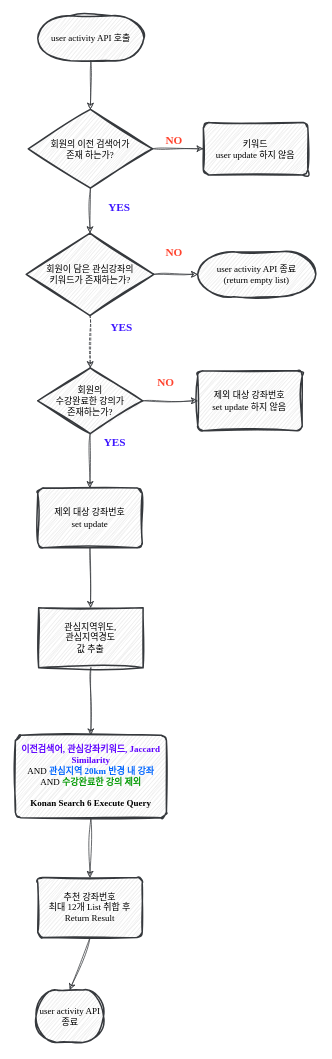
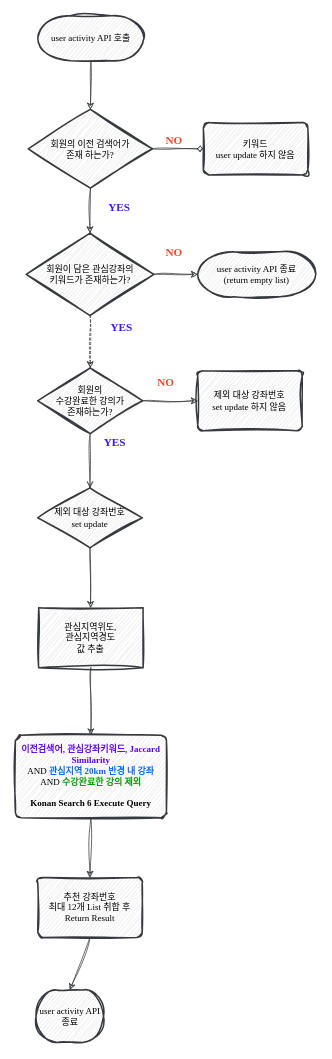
edge "회원의 이전 검색어가 존재 하는가?" -> "키워드 user update 하지 않음": arrowhead classic -> diamond
edge "회원의 수강완료한 강의가 존재하는가?" -> "제외 대상 강좌번호 set update": arrowhead classic -> open
node "제외 대상 강좌번호 set update": shape rounded rectangle -> diamond
